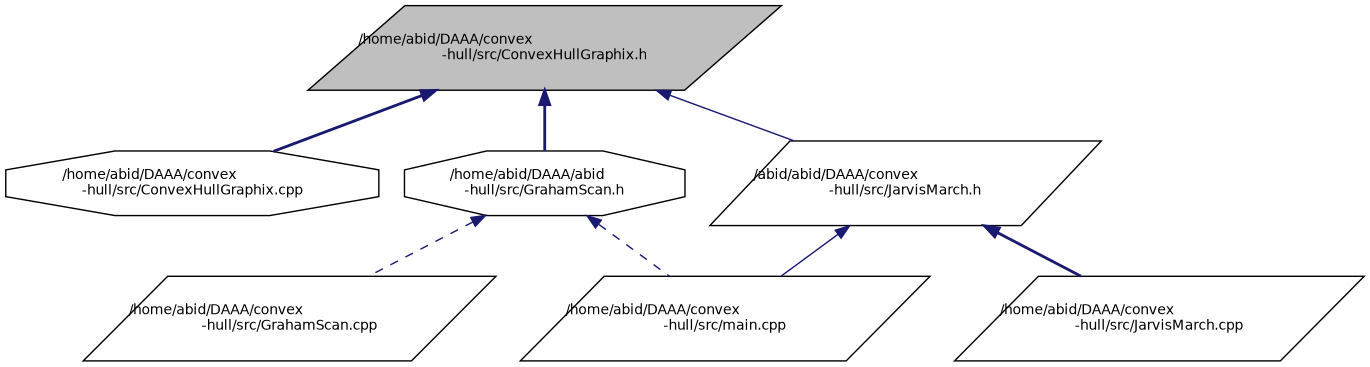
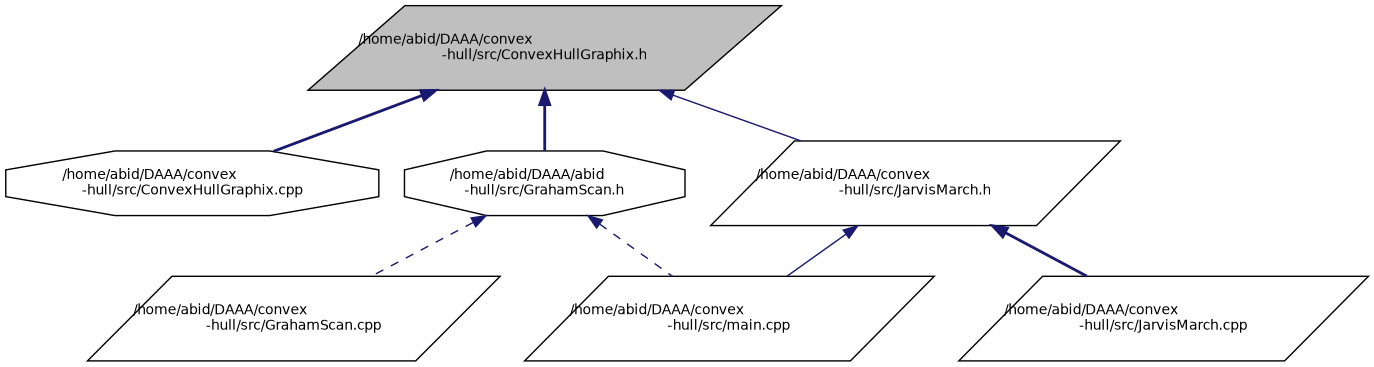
node "/abid/abid/DAAA/convex -hull/src/JarvisMarch.h": label "/abid/abid/DAAA/convex -hull/src/JarvisMarch.h" -> "/home/abid/DAAA/convex -hull/src/JarvisMarch.h"
